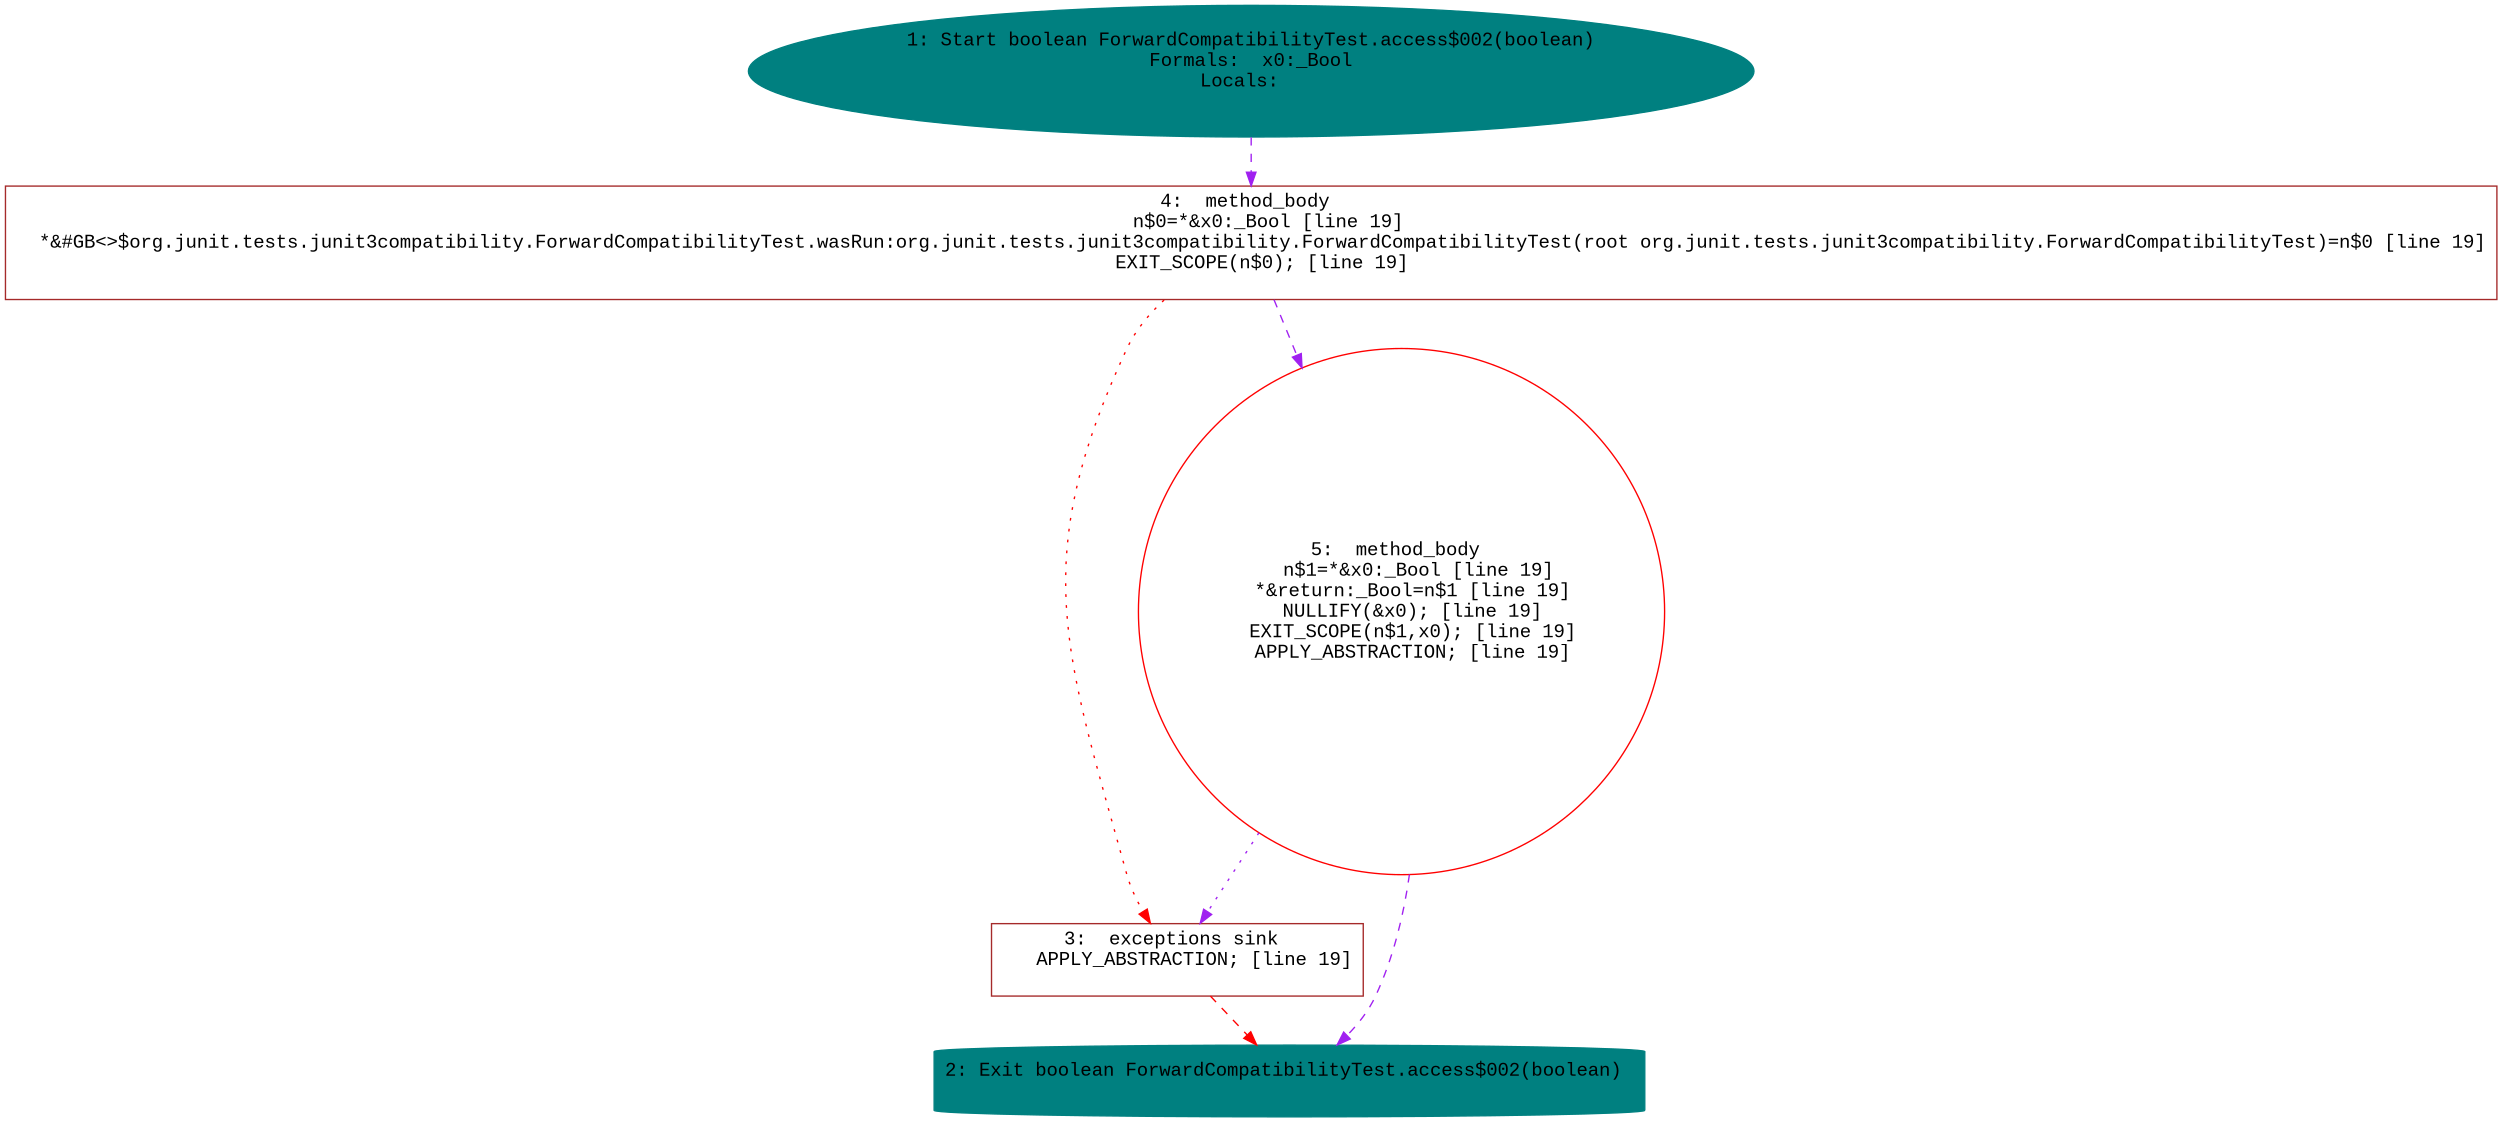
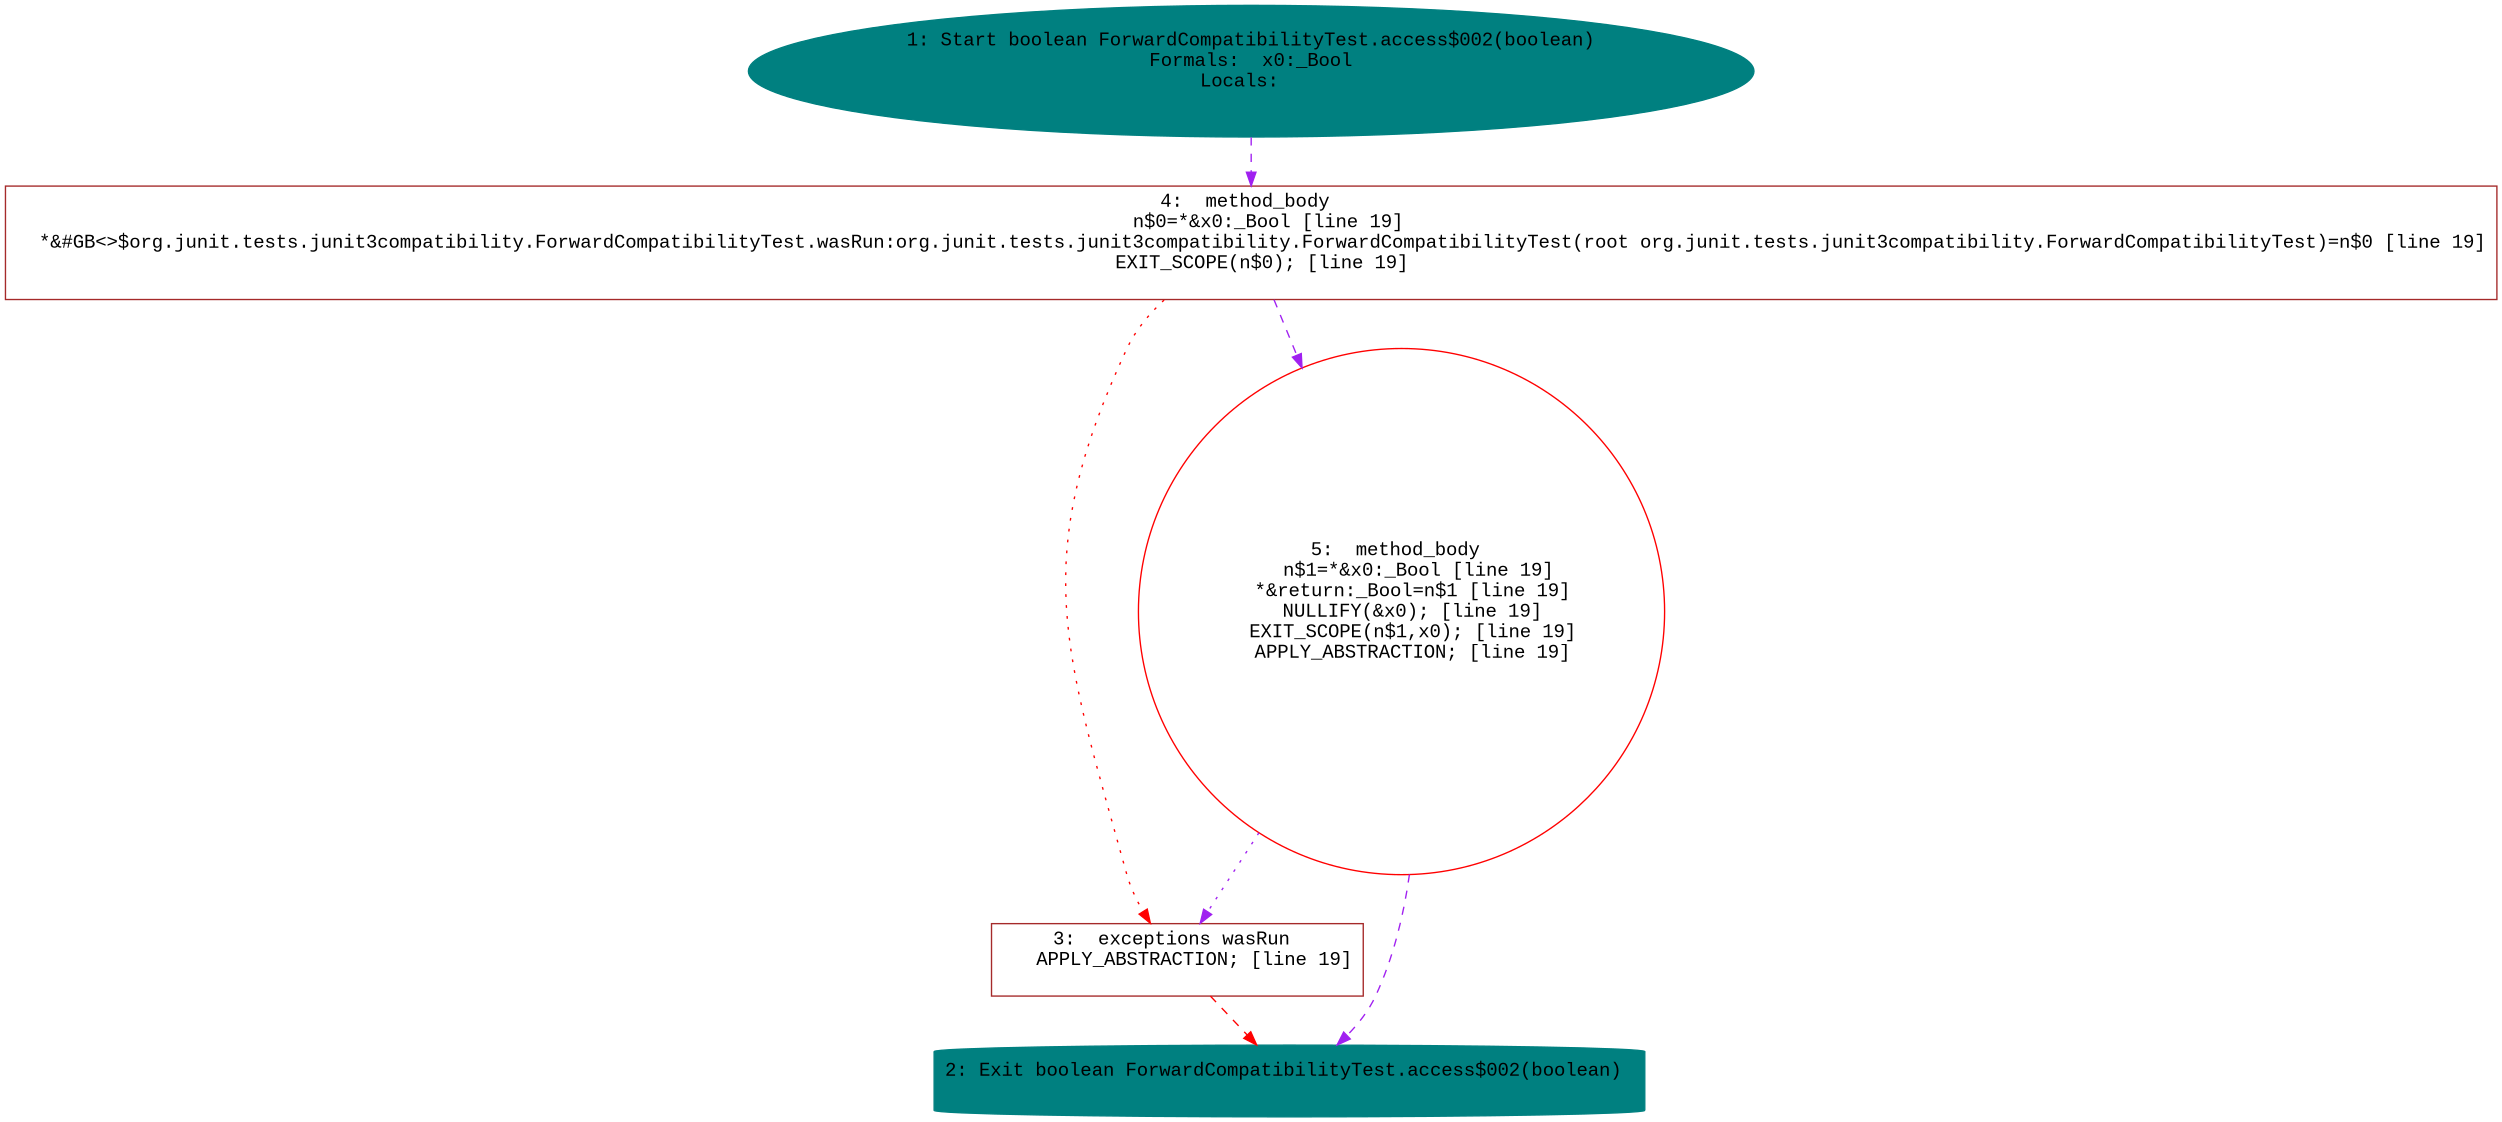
node "3:  exceptions sink APPLY_ABSTRACTION; [line 19]": label "3:  exceptions sink APPLY_ABSTRACTION; [line 19]" -> "3:  exceptions wasRun APPLY_ABSTRACTION; [line 19]"
